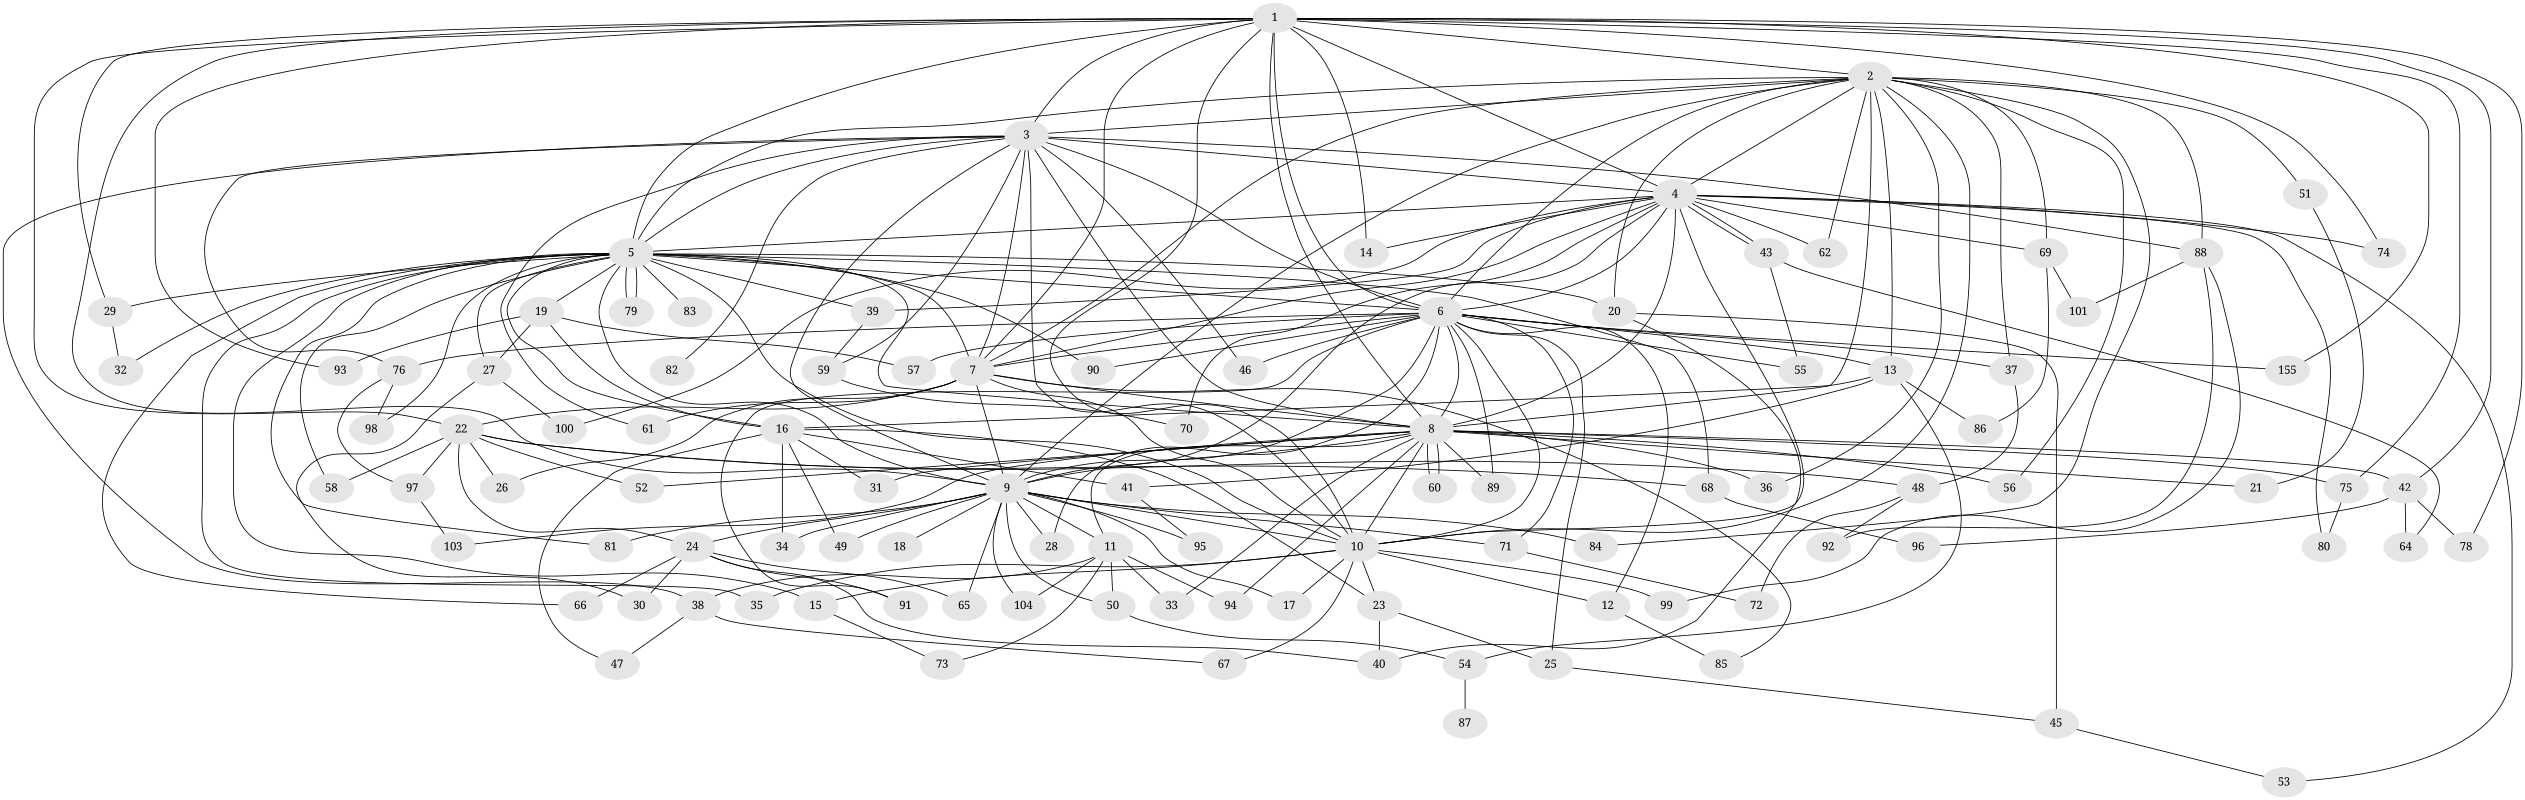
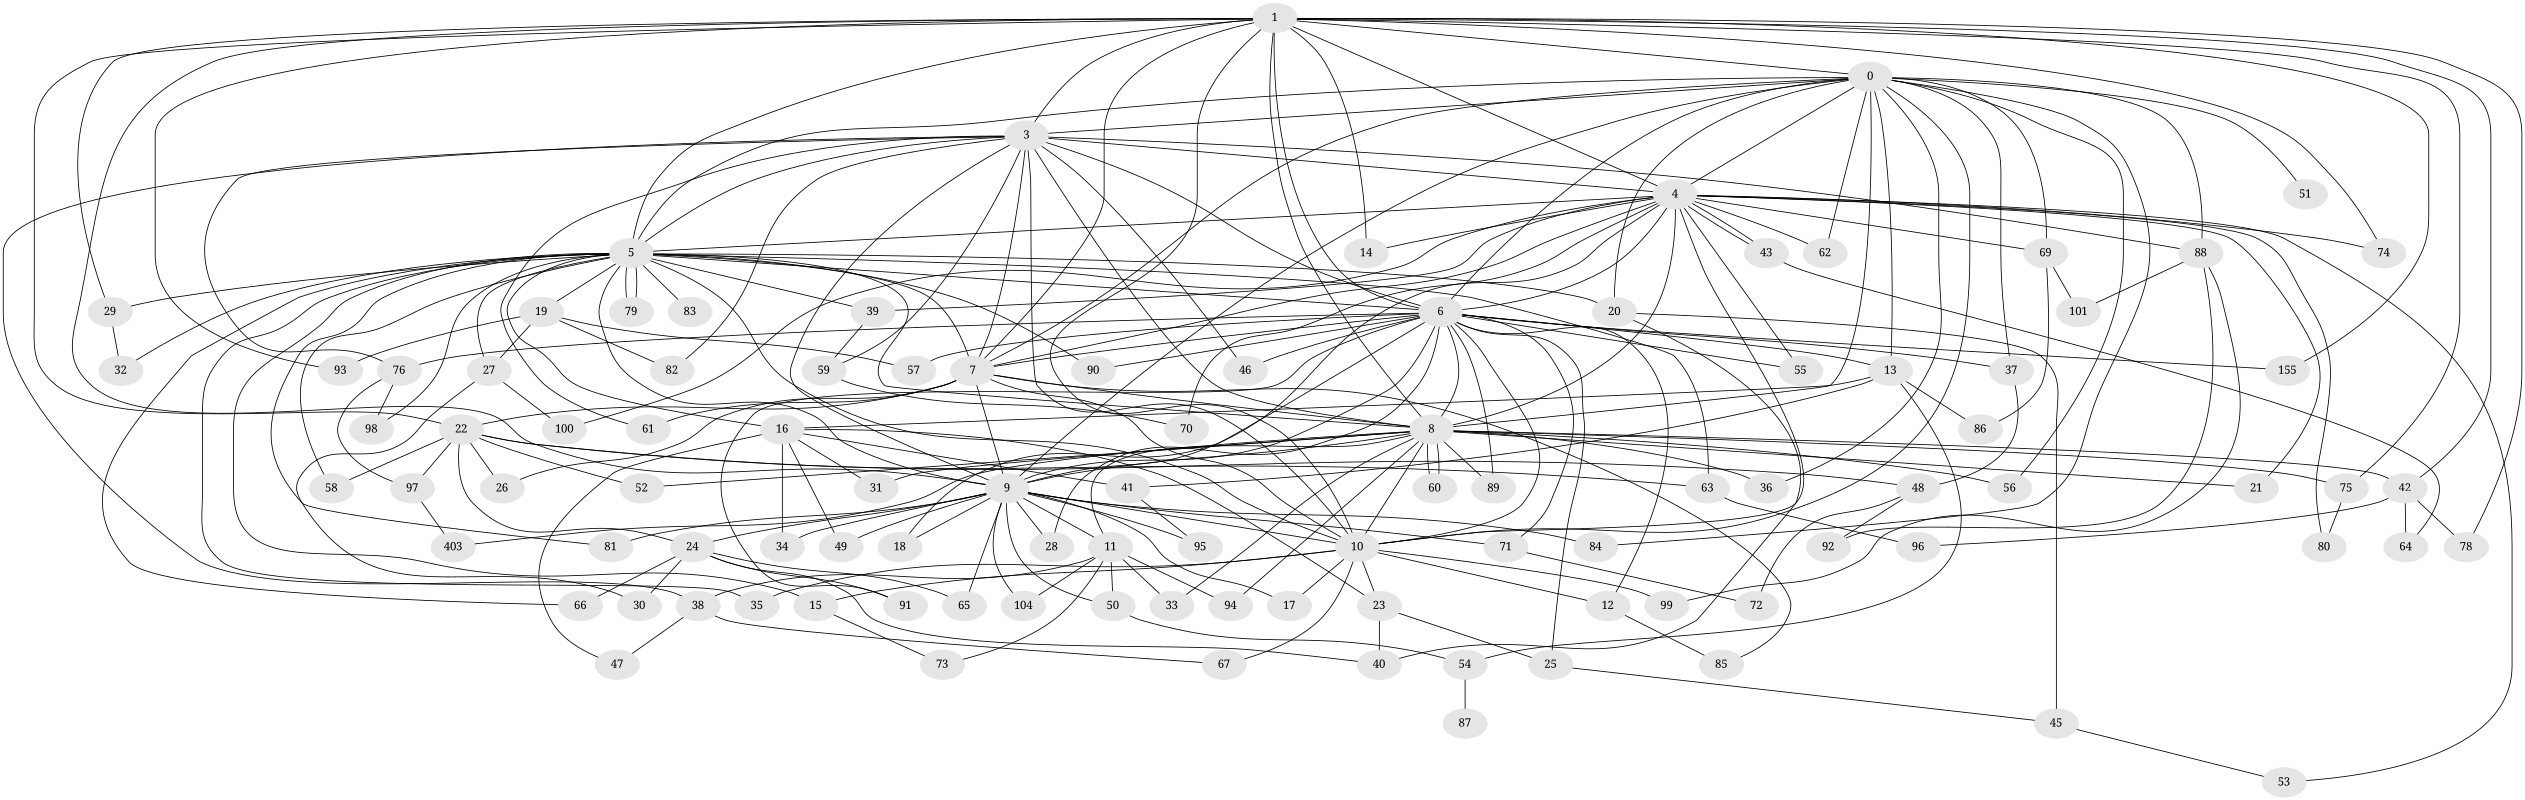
node "2": label "2" -> "0"
edge "43" -- "55": now "4" -- "55"
edge "51" -- "21": now "4" -- "21"
edge "6" -- "18": added
edge "19" -- "16": now "19" -- "82"
node "68": label "68" -> "63"
node "103": label "103" -> "403"
